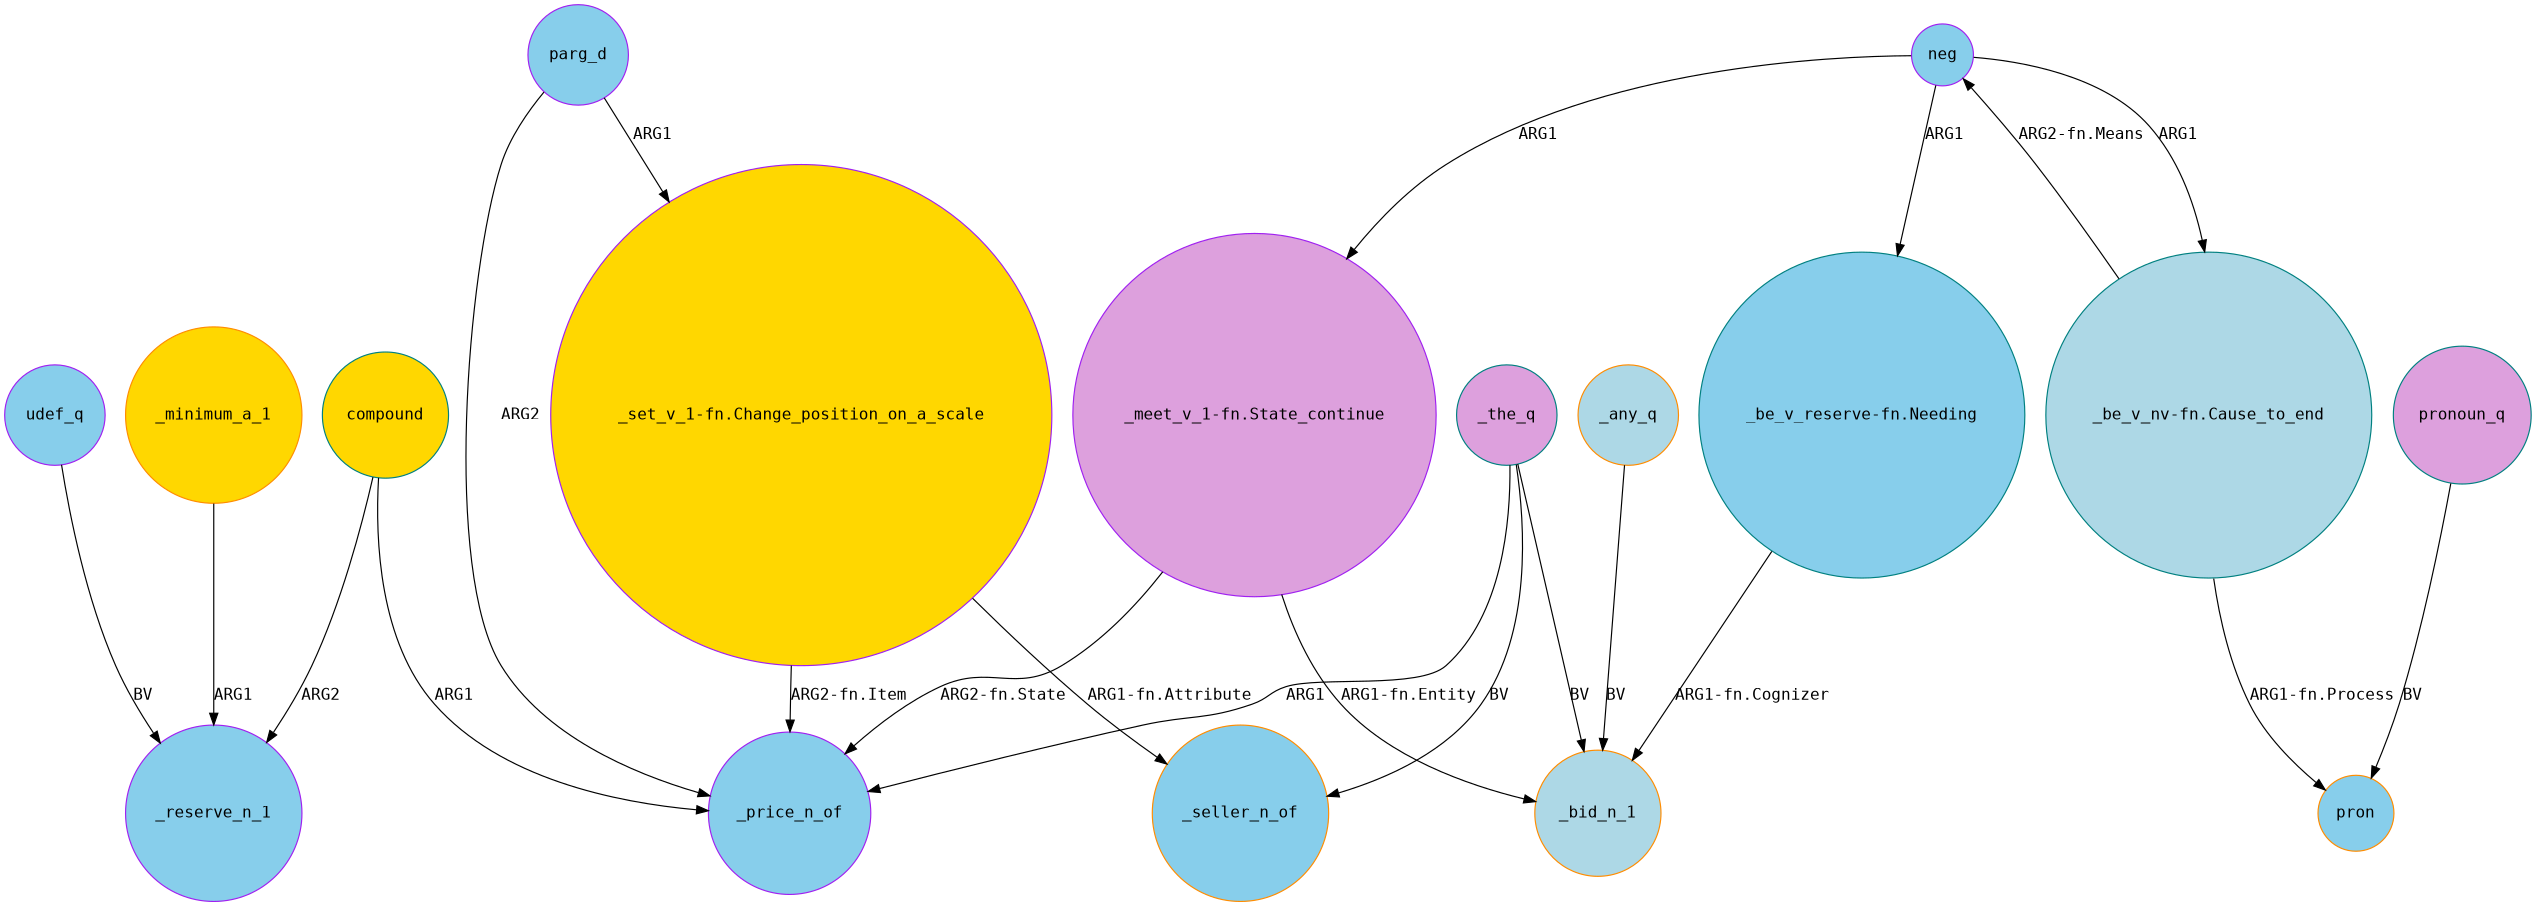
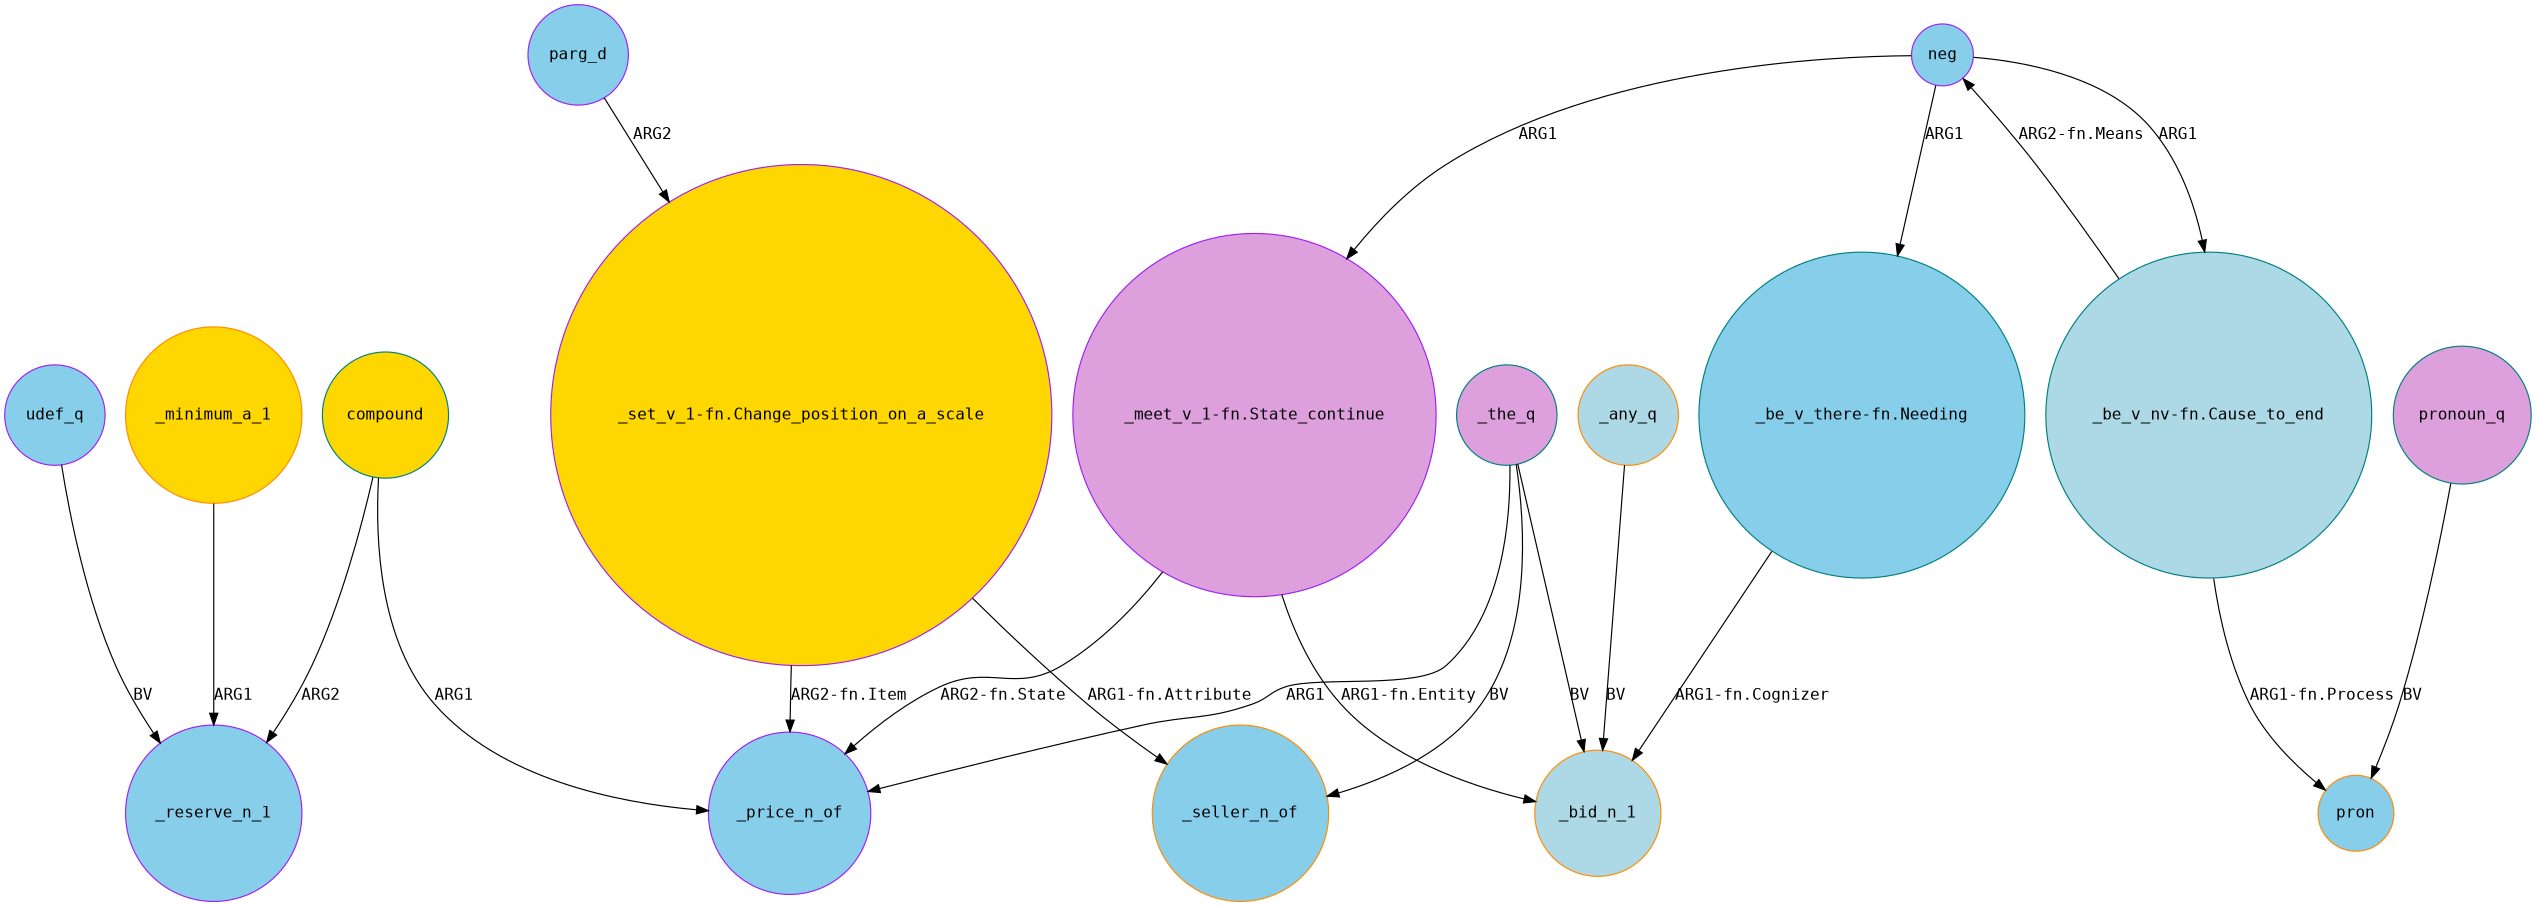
edge "parg_d" -> "_set_v_1-fn.Change_position_on_a_scale": label "ARG1" -> "ARG2"
node "_be_v_reserve-fn.Needing": label "_be_v_reserve-fn.Needing" -> "_be_v_there-fn.Needing"
edge "parg_d" -> "_price_n_of": removed, label "ARG2"
